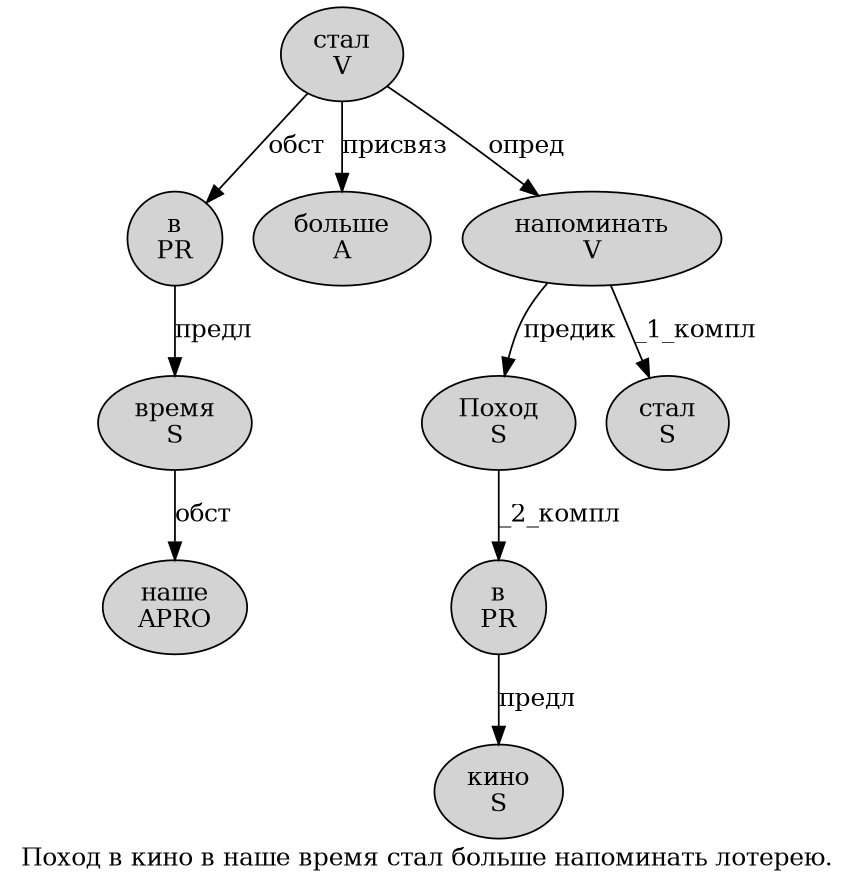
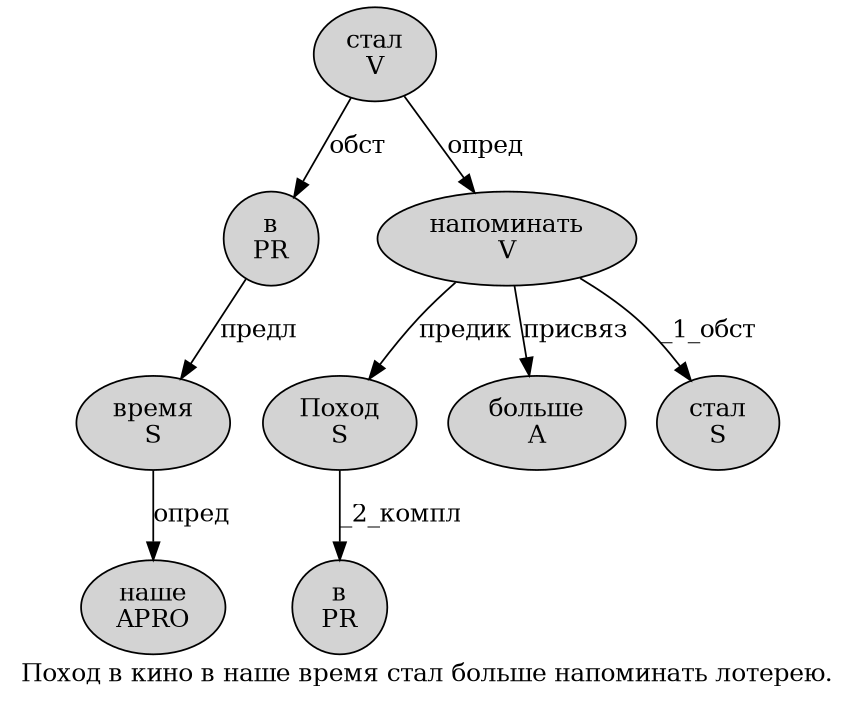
edge "стал V" -> "больше A": now "напоминать V" -> "больше A"
edge "напоминать V" -> "стал S": label "_1_компл" -> "_1_обст"
edge "время S" -> "наше APRO": label "обст" -> "опред"
node "кино S": removed
